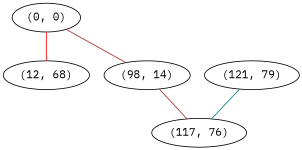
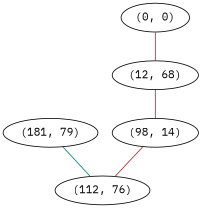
edge "(0, 0)" -- "(98, 14)": now "(12, 68)" -- "(98, 14)"
node "(121, 79)": label "(121, 79)" -> "(181, 79)"
node "(117, 76)": label "(117, 76)" -> "(112, 76)"
